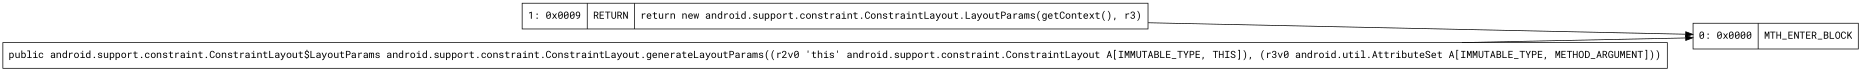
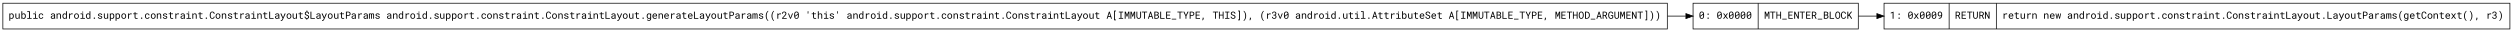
edge "1: 0x0009" -> "0: 0x0000": reversed
